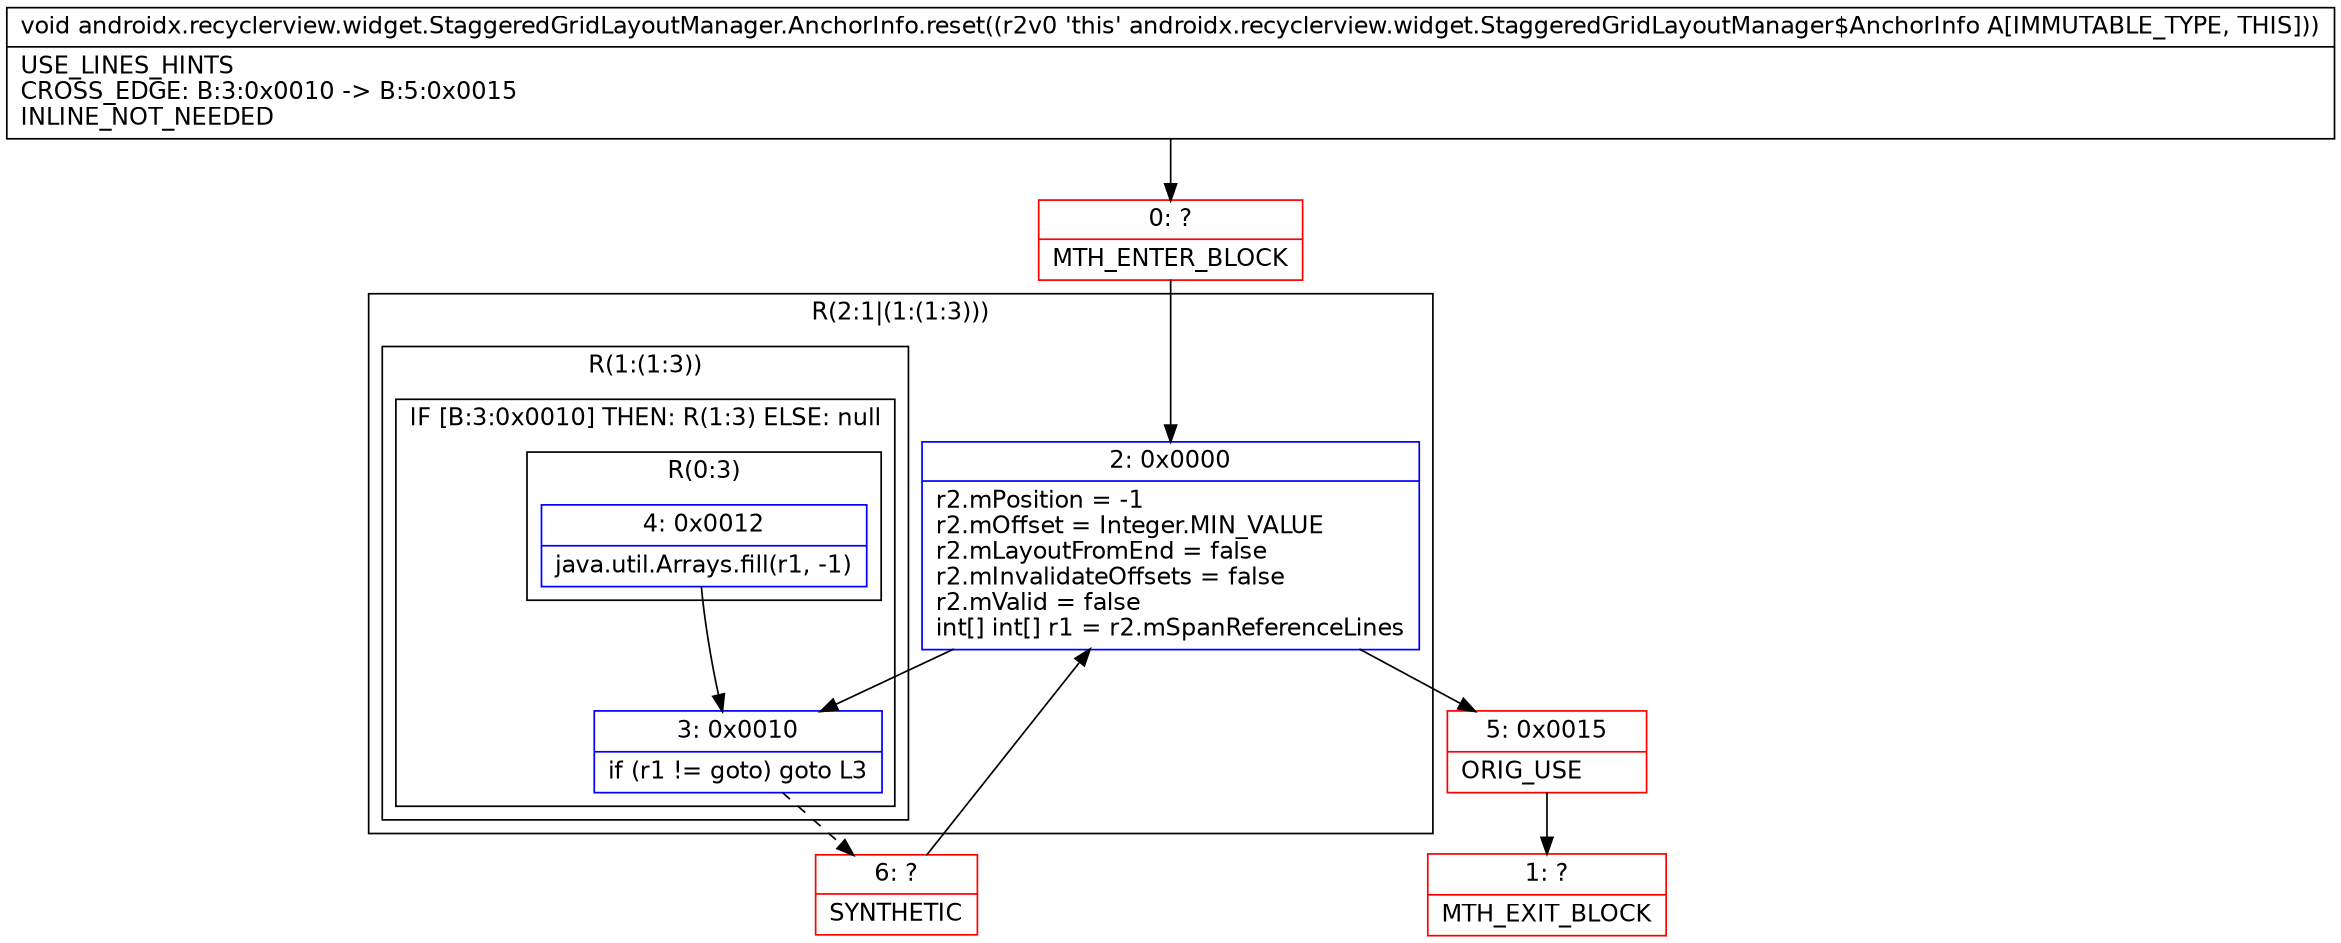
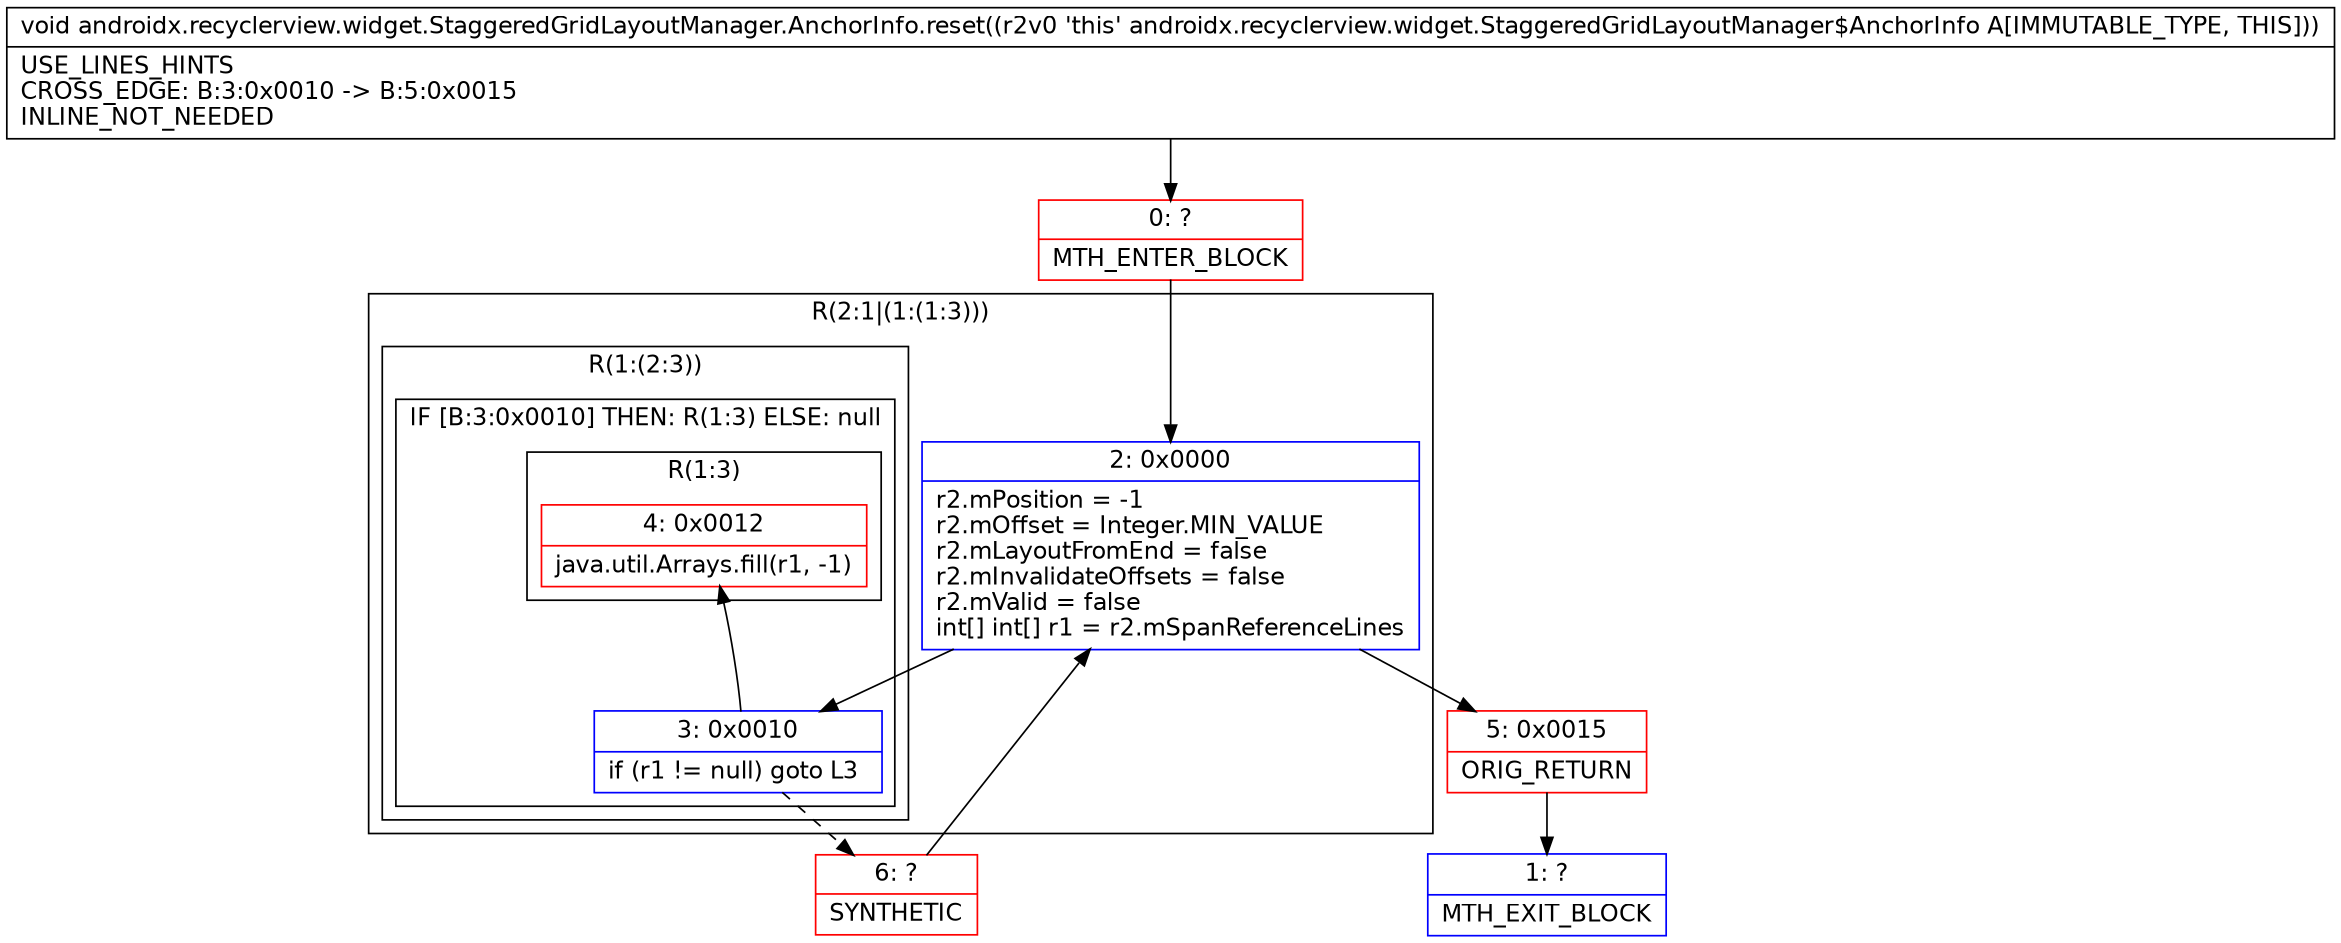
cluster "R(1:(1:3))": label "R(1:(1:3))" -> "R(1:(2:3))"
cluster "R(0:3)": label "R(0:3)" -> "R(1:3)"
node "4: 0x0012": color blue -> red
edge "4: 0x0012" -> "3: 0x0010": reversed
node "3: 0x0010": text "if (r1 != goto) goto L3" -> "if (r1 != null) goto L3"
node "5: 0x0015": text "ORIG_USE" -> "ORIG_RETURN"
node "1: ?": color red -> blue
